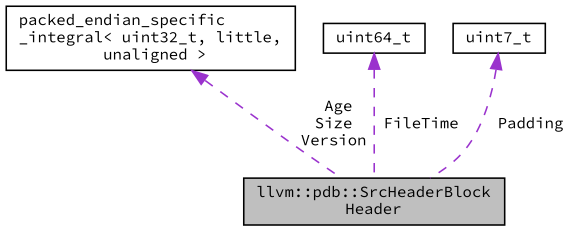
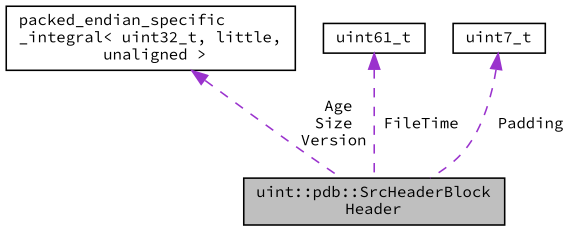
node "uint64_t": label "uint64_t" -> "uint61_t"
node "llvm::pdb::SrcHeaderBlock Header": label "llvm::pdb::SrcHeaderBlock Header" -> "uint::pdb::SrcHeaderBlock Header"
